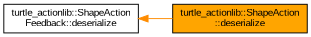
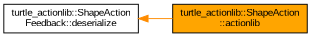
node "turtle_actionlib::ShapeAction ::deserialize": label "turtle_actionlib::ShapeAction ::deserialize" -> "turtle_actionlib::ShapeAction ::actionlib"
